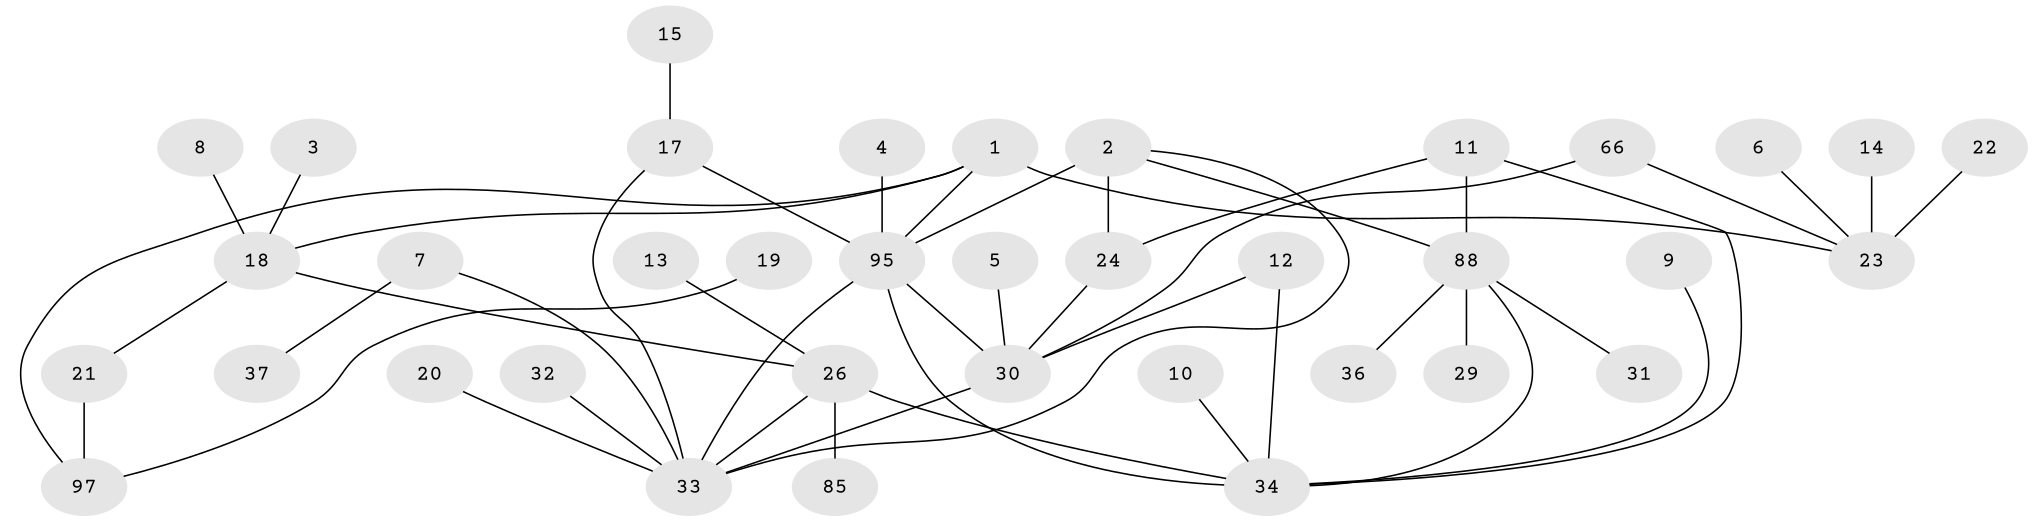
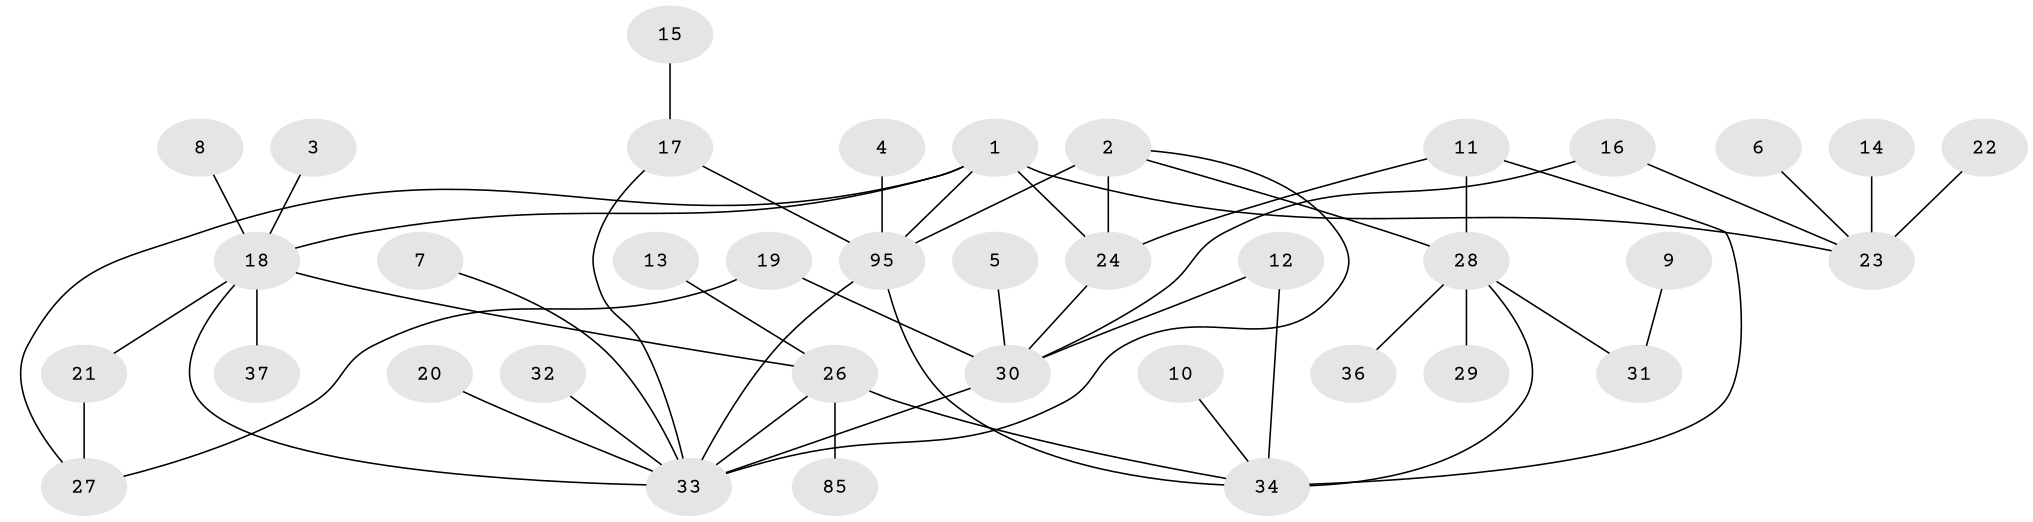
node "66": label "66" -> "16"
edge "1" -- "24": added
node "88": label "88" -> "28"
edge "7" -- "37": now "18" -- "37"
edge "95" -- "30": now "19" -- "30"
edge "9" -- "34": now "9" -- "31"
edge "18" -- "33": added
node "97": label "97" -> "27"
